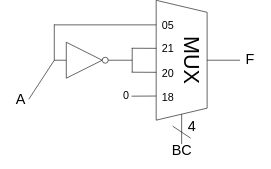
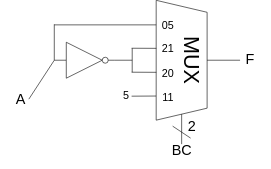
node "0": label "0" -> "5"
node "18": label "18" -> "11"
node "4": label "4" -> "2"
